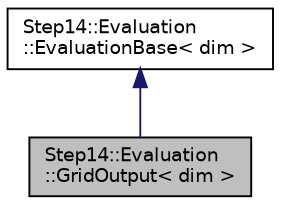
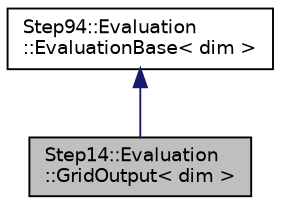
node "Step14::Evaluation ::EvaluationBase< dim >": label "Step14::Evaluation ::EvaluationBase< dim >" -> "Step94::Evaluation ::EvaluationBase< dim >"
